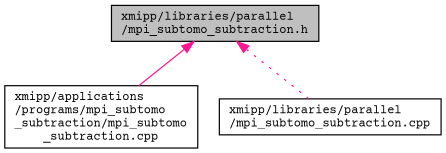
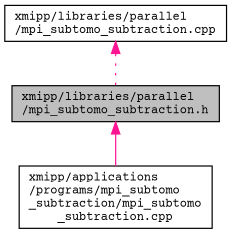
edge "xmipp/libraries/parallel /mpi_subtomo_subtraction.cpp" -> "xmipp/libraries/parallel /mpi_subtomo_subtraction.h": reversed
